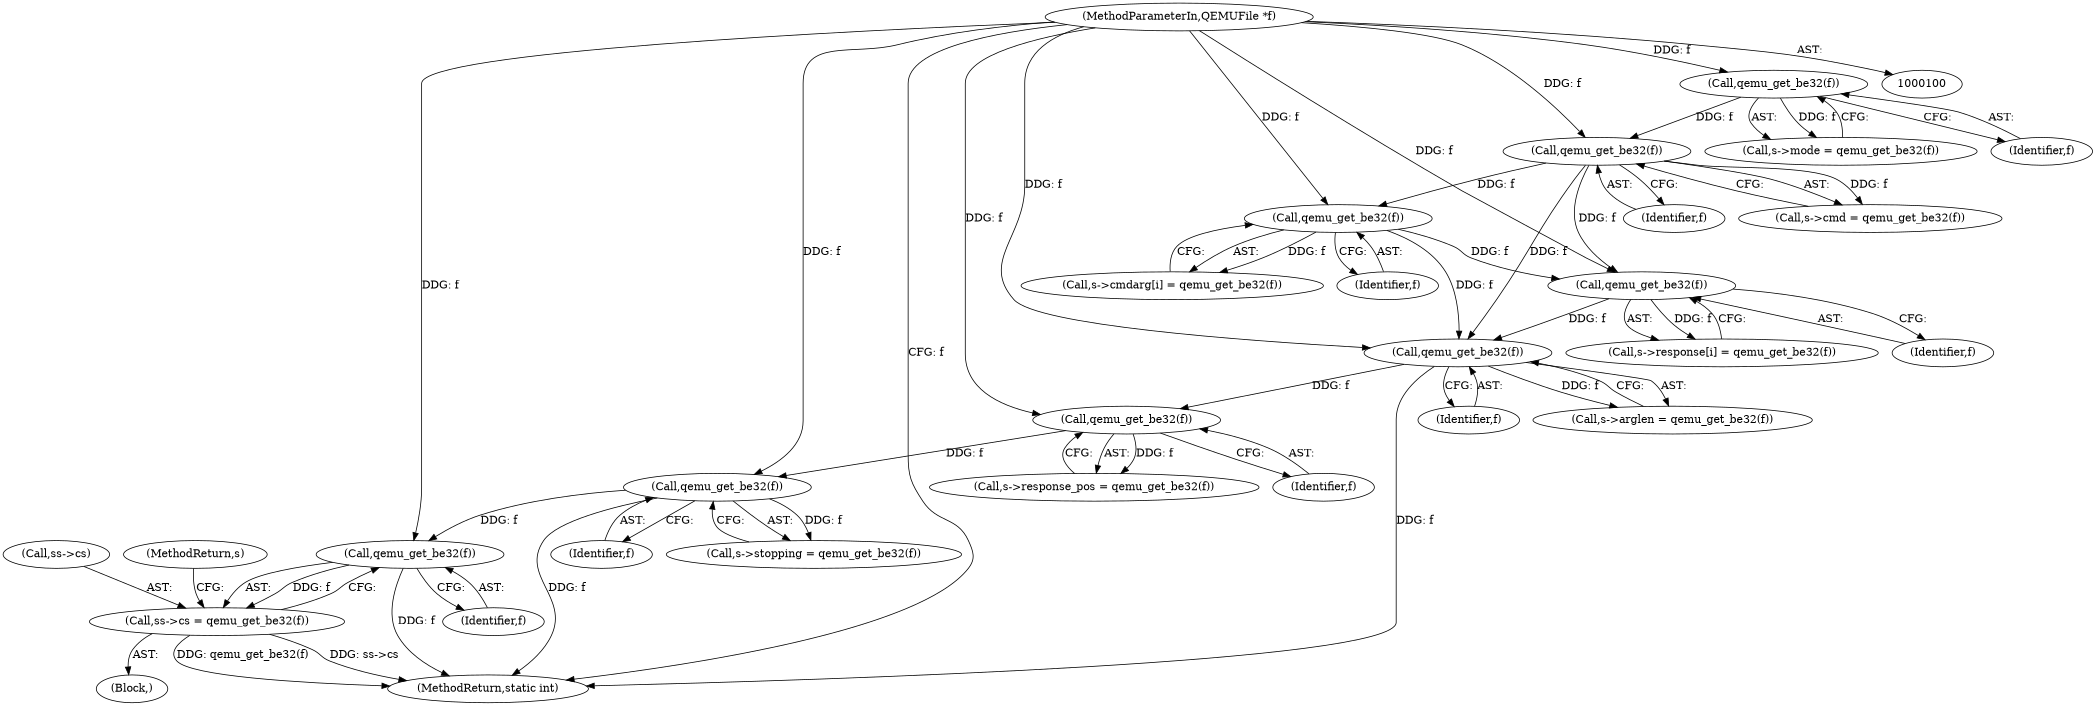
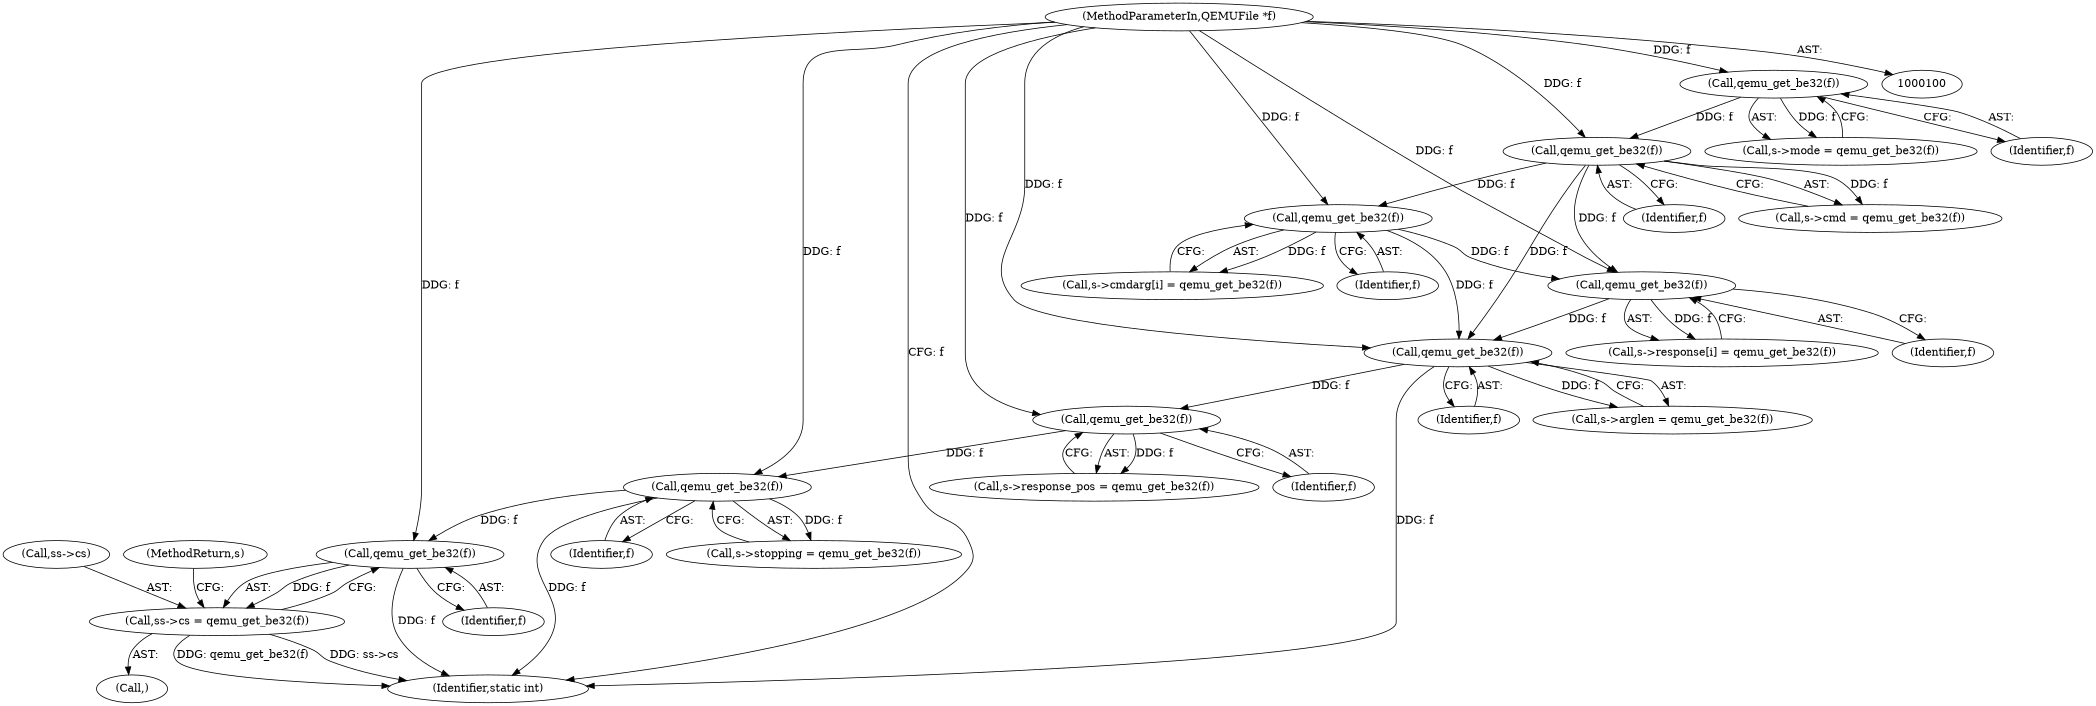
node "(Block,)": label "(Block,)" -> "(Call,)"
node "(MethodReturn,static int)": label "(MethodReturn,static int)" -> "(Identifier,static int)"
